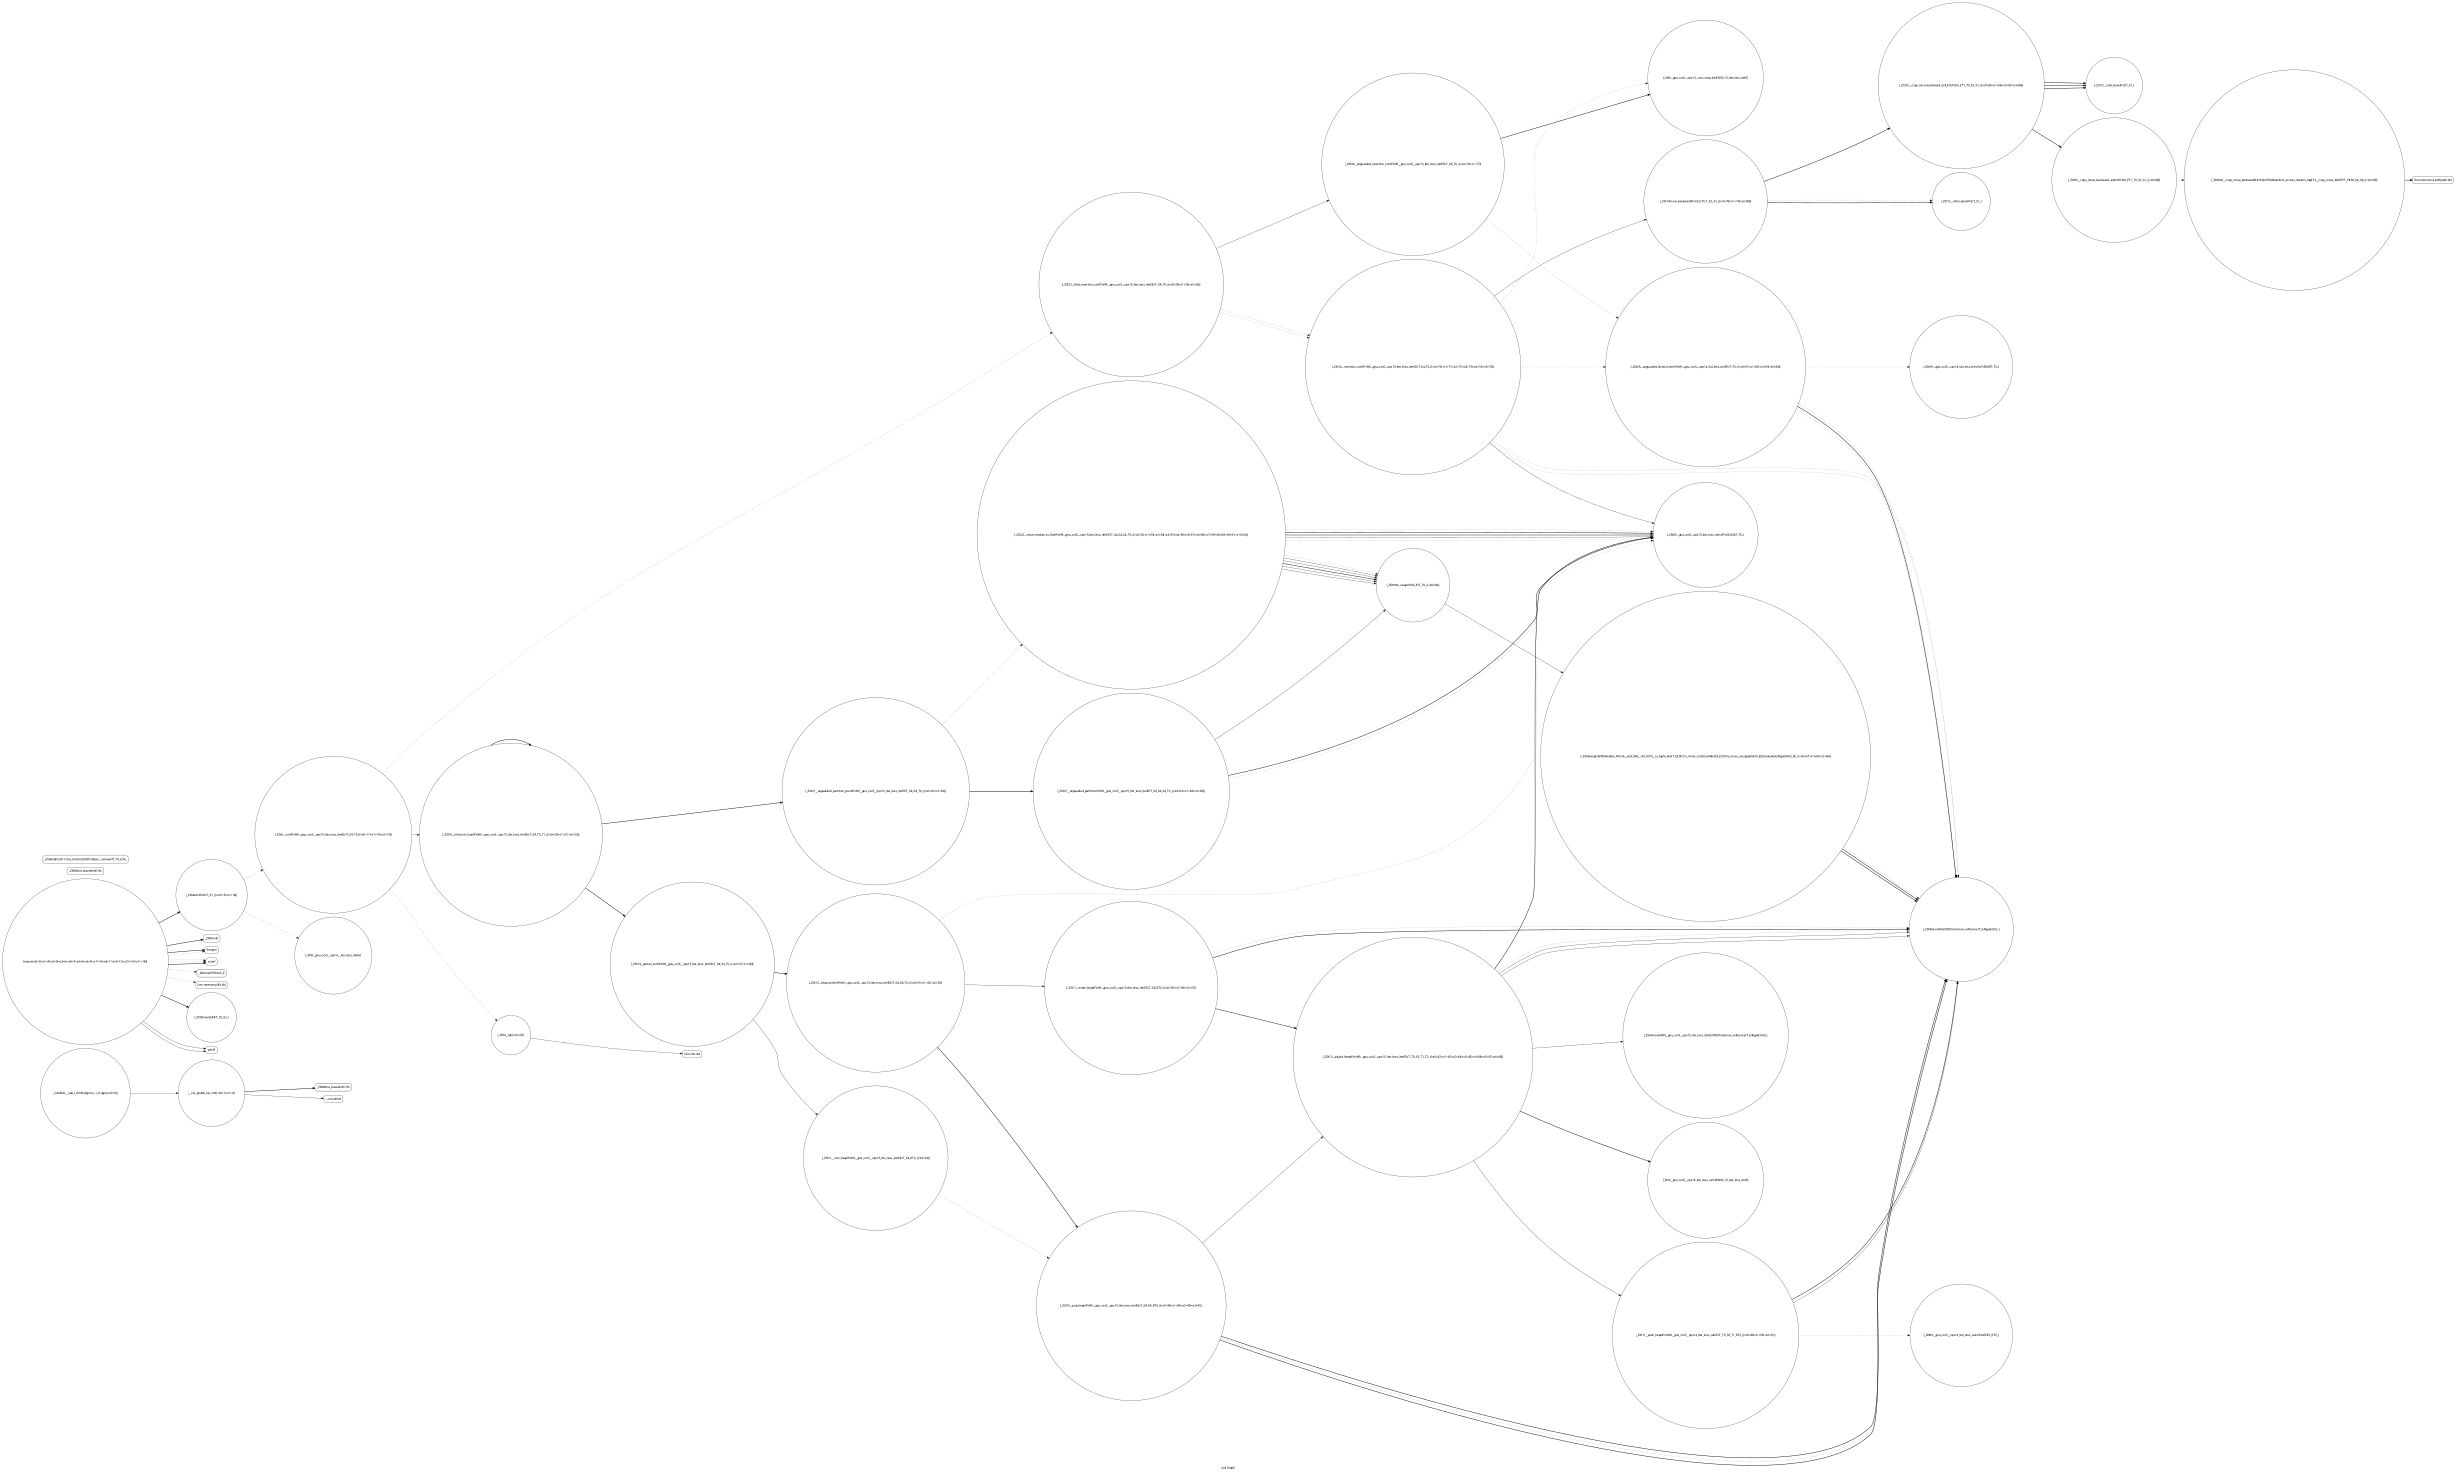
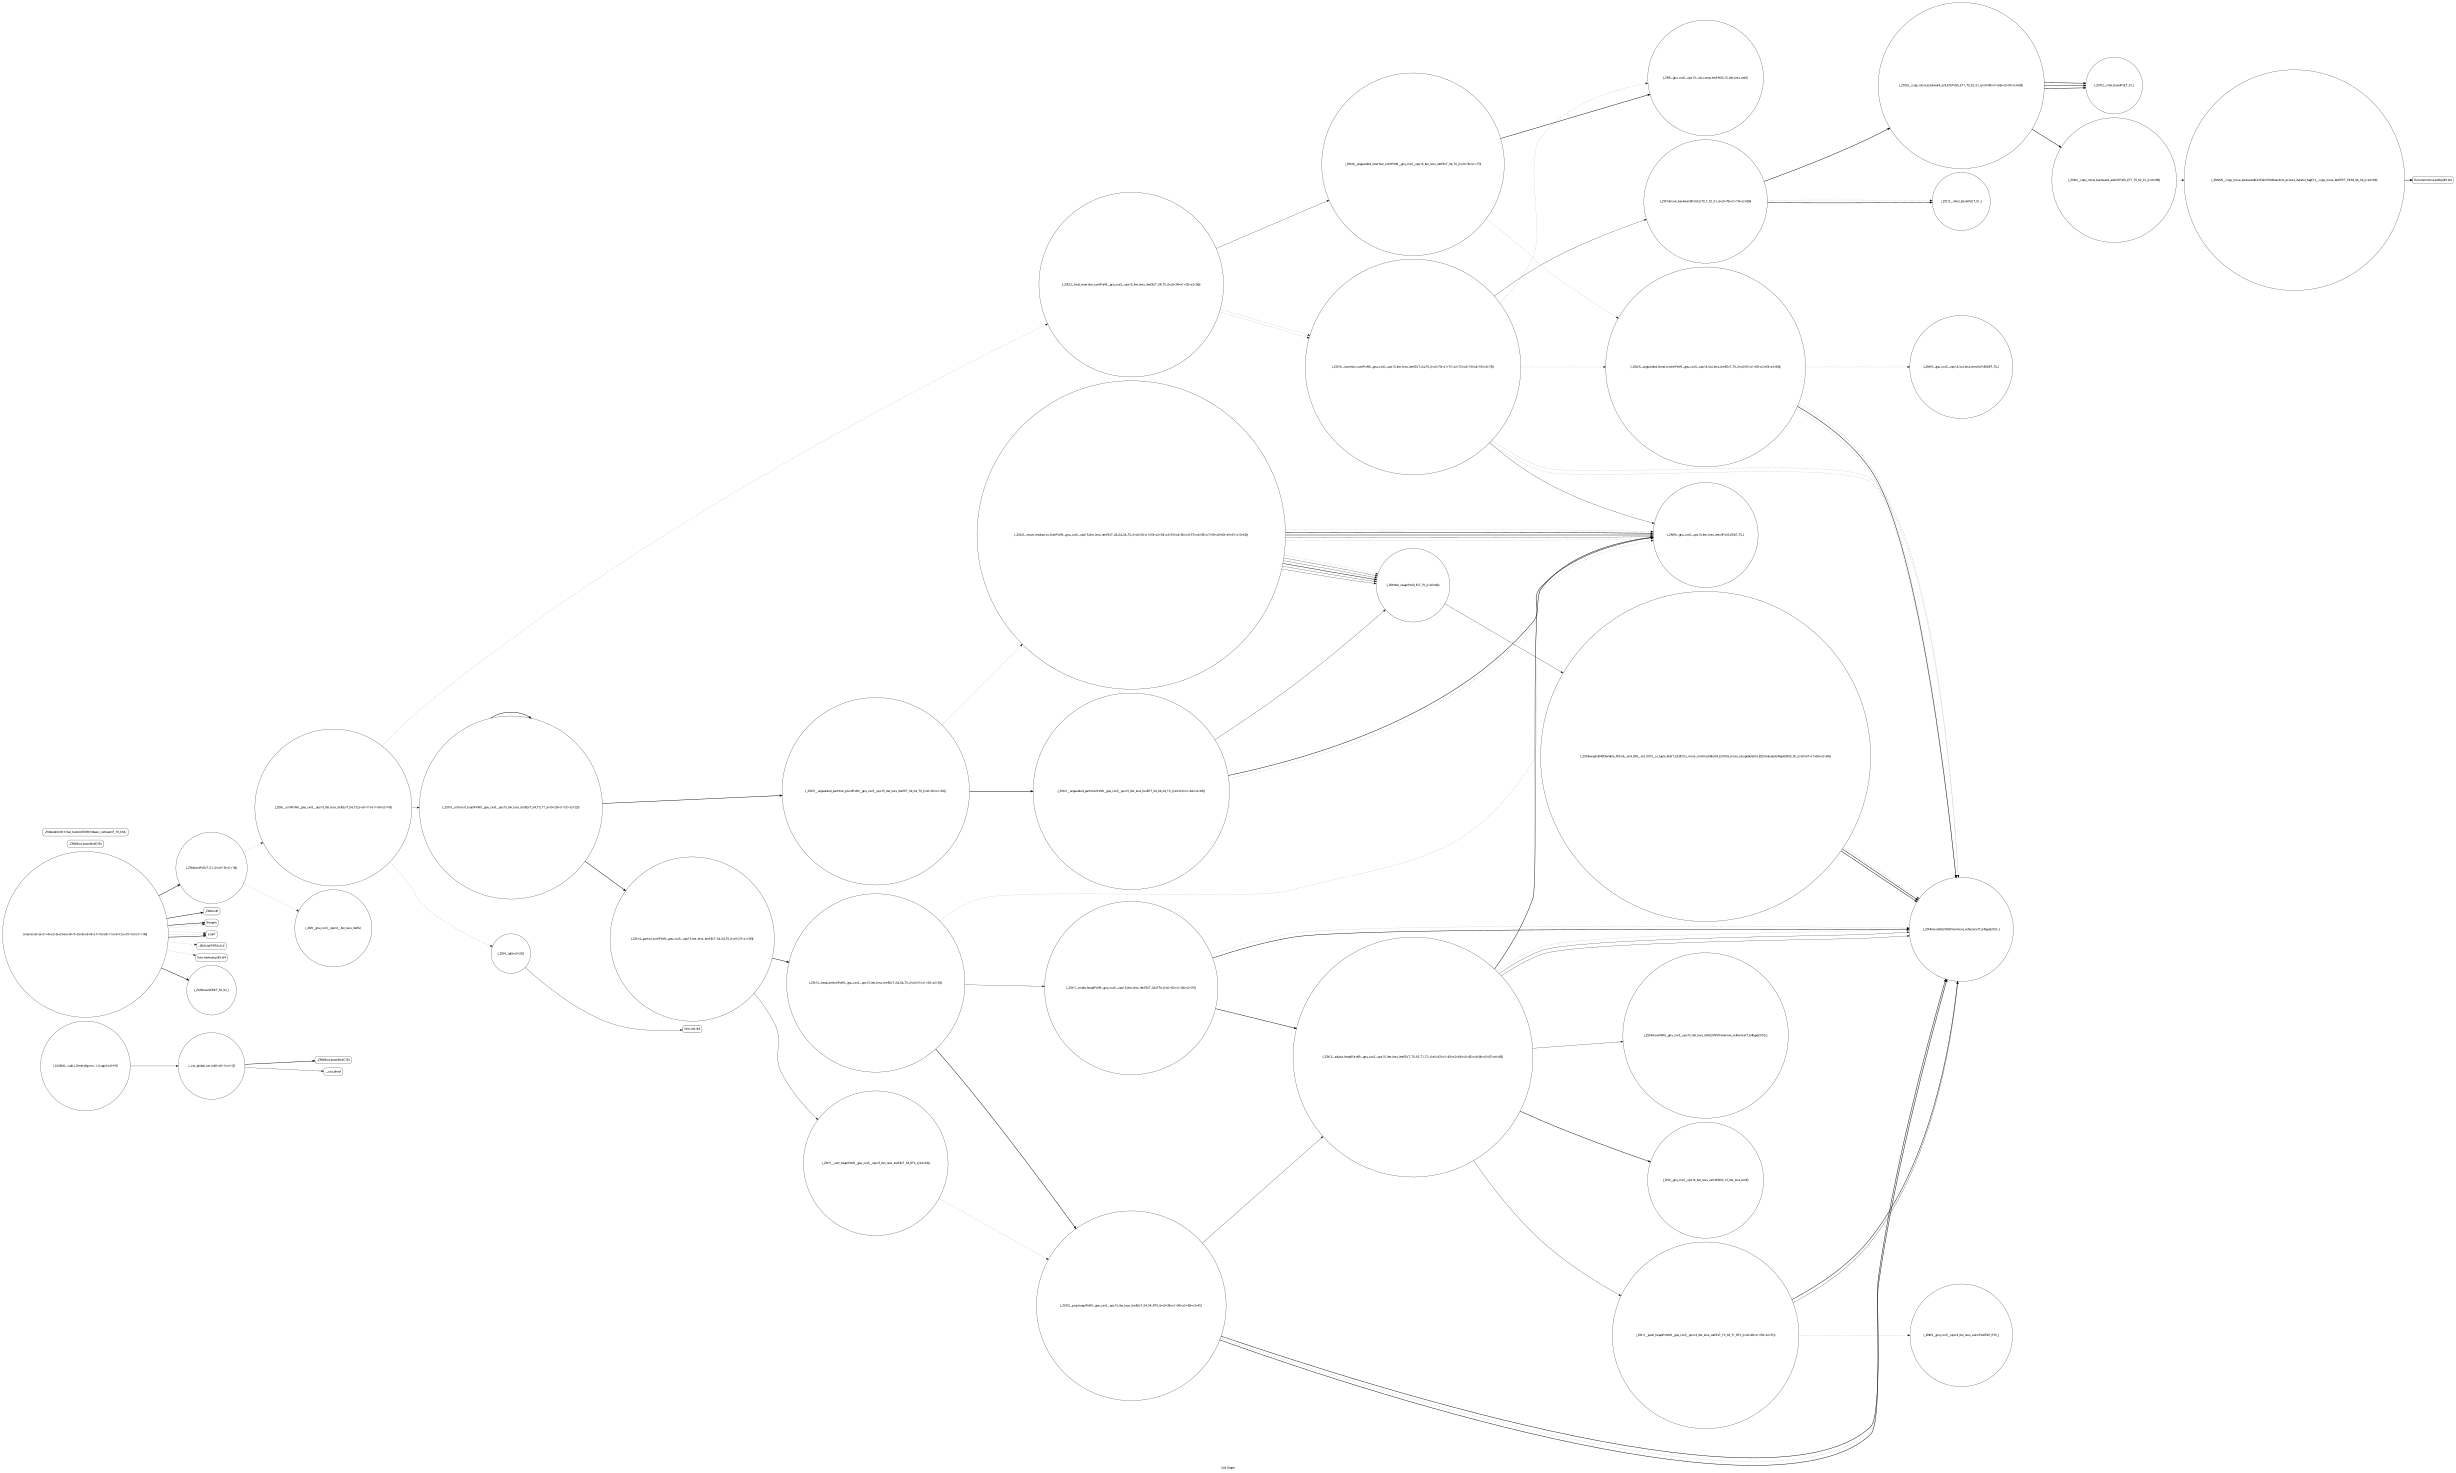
node "printf": removed
